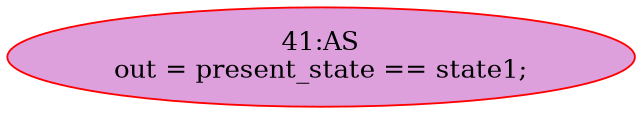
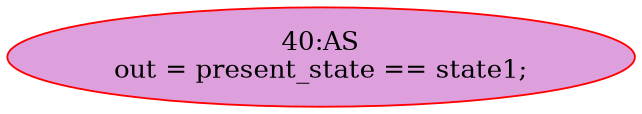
node "41:AS out = present_state == state1;": label "41:AS out = present_state == state1;" -> "40:AS out = present_state == state1;"
